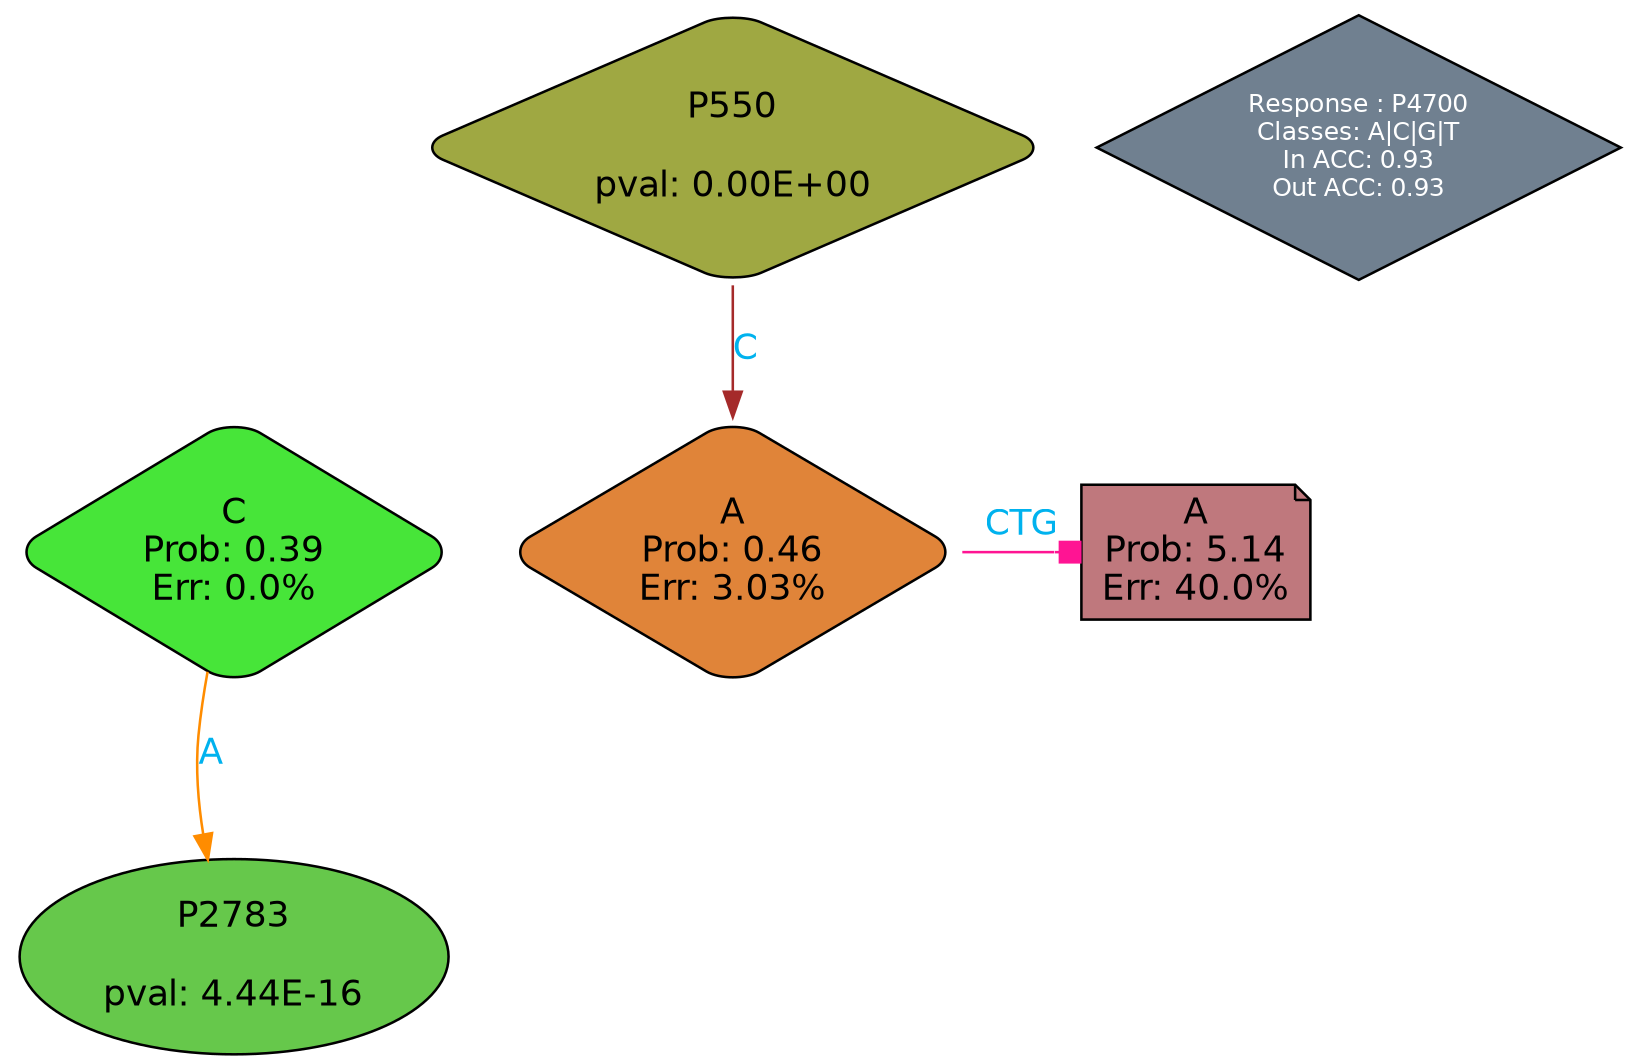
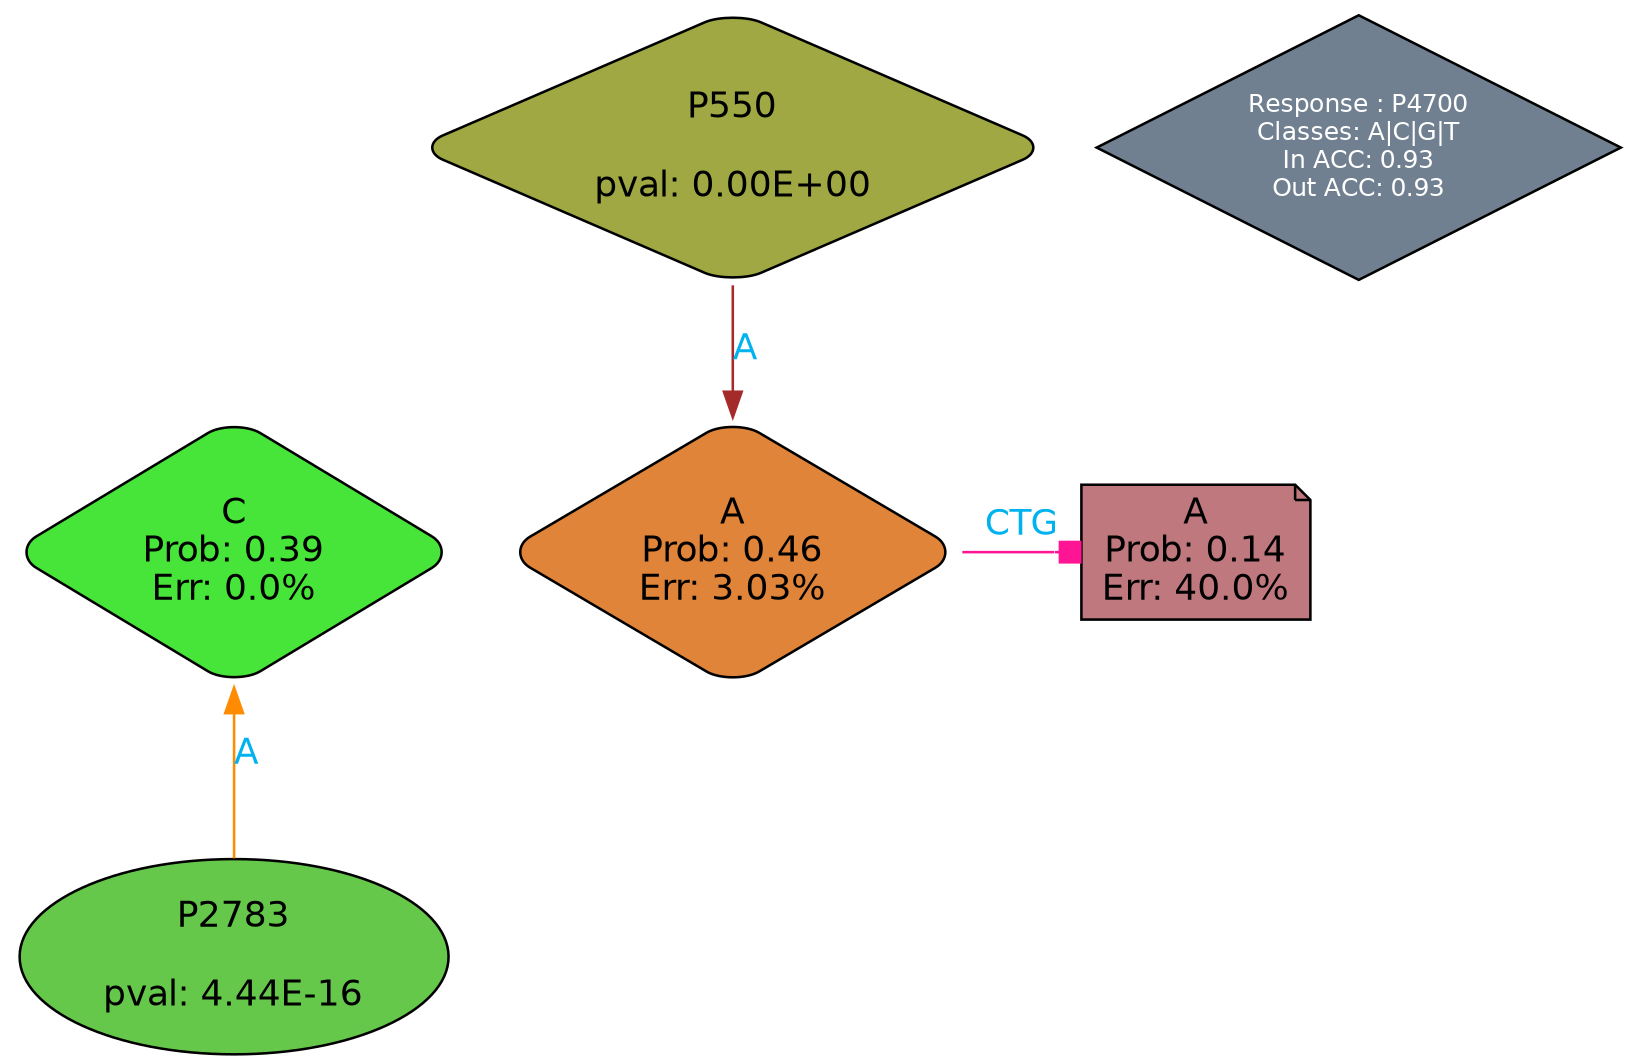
edge "P550 pval: 0.00E+00" -> "A Prob: 0.46 Err: 3.03%": label "C" -> "A"
node "A Prob: 5.14 Err: 40.0%": label "A Prob: 5.14 Err: 40.0%" -> "A Prob: 0.14 Err: 40.0%"
edge "C Prob: 0.39 Err: 0.0%" -> "P2783 pval: 4.44E-16": reversed
